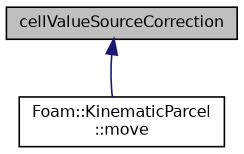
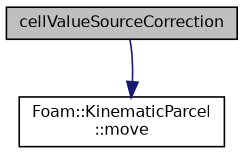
edge "Foam::KinematicParcel ::move" -> "cellValueSourceCorrection": reversed
